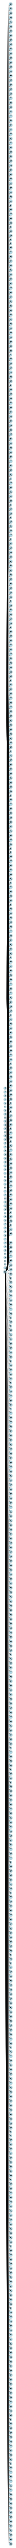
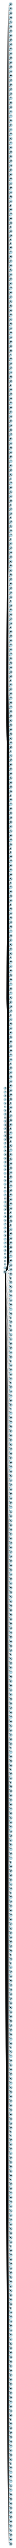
node "335": added
